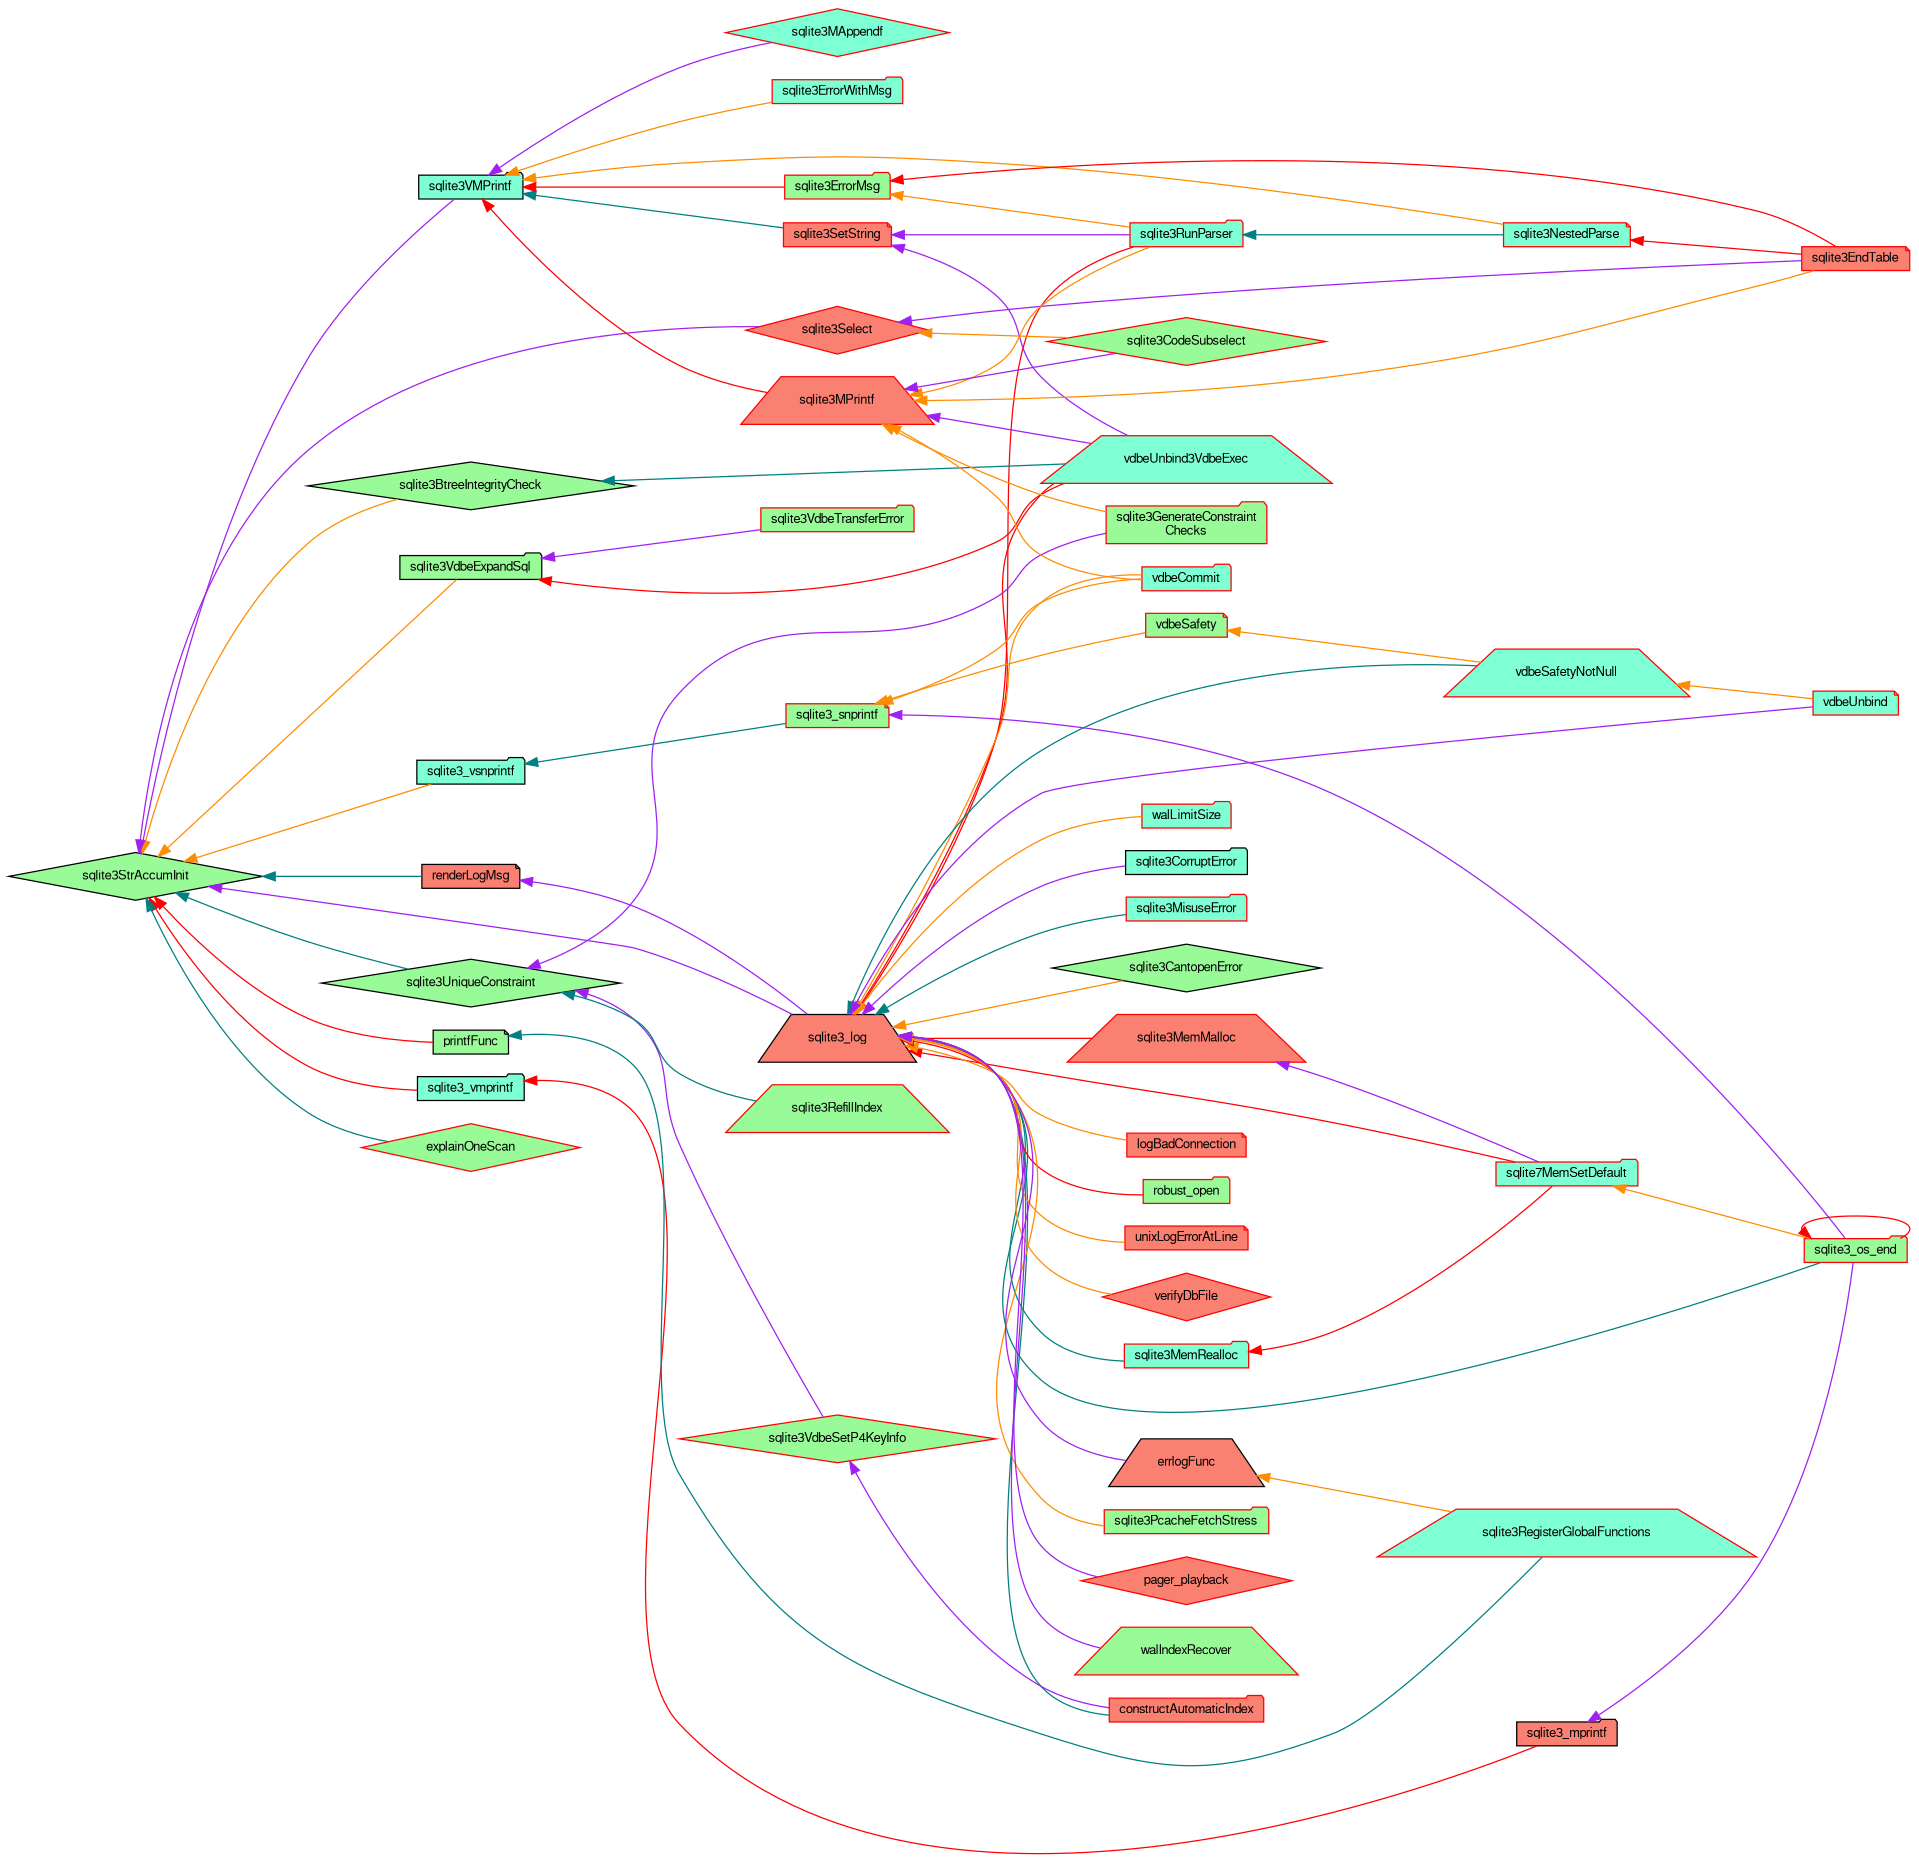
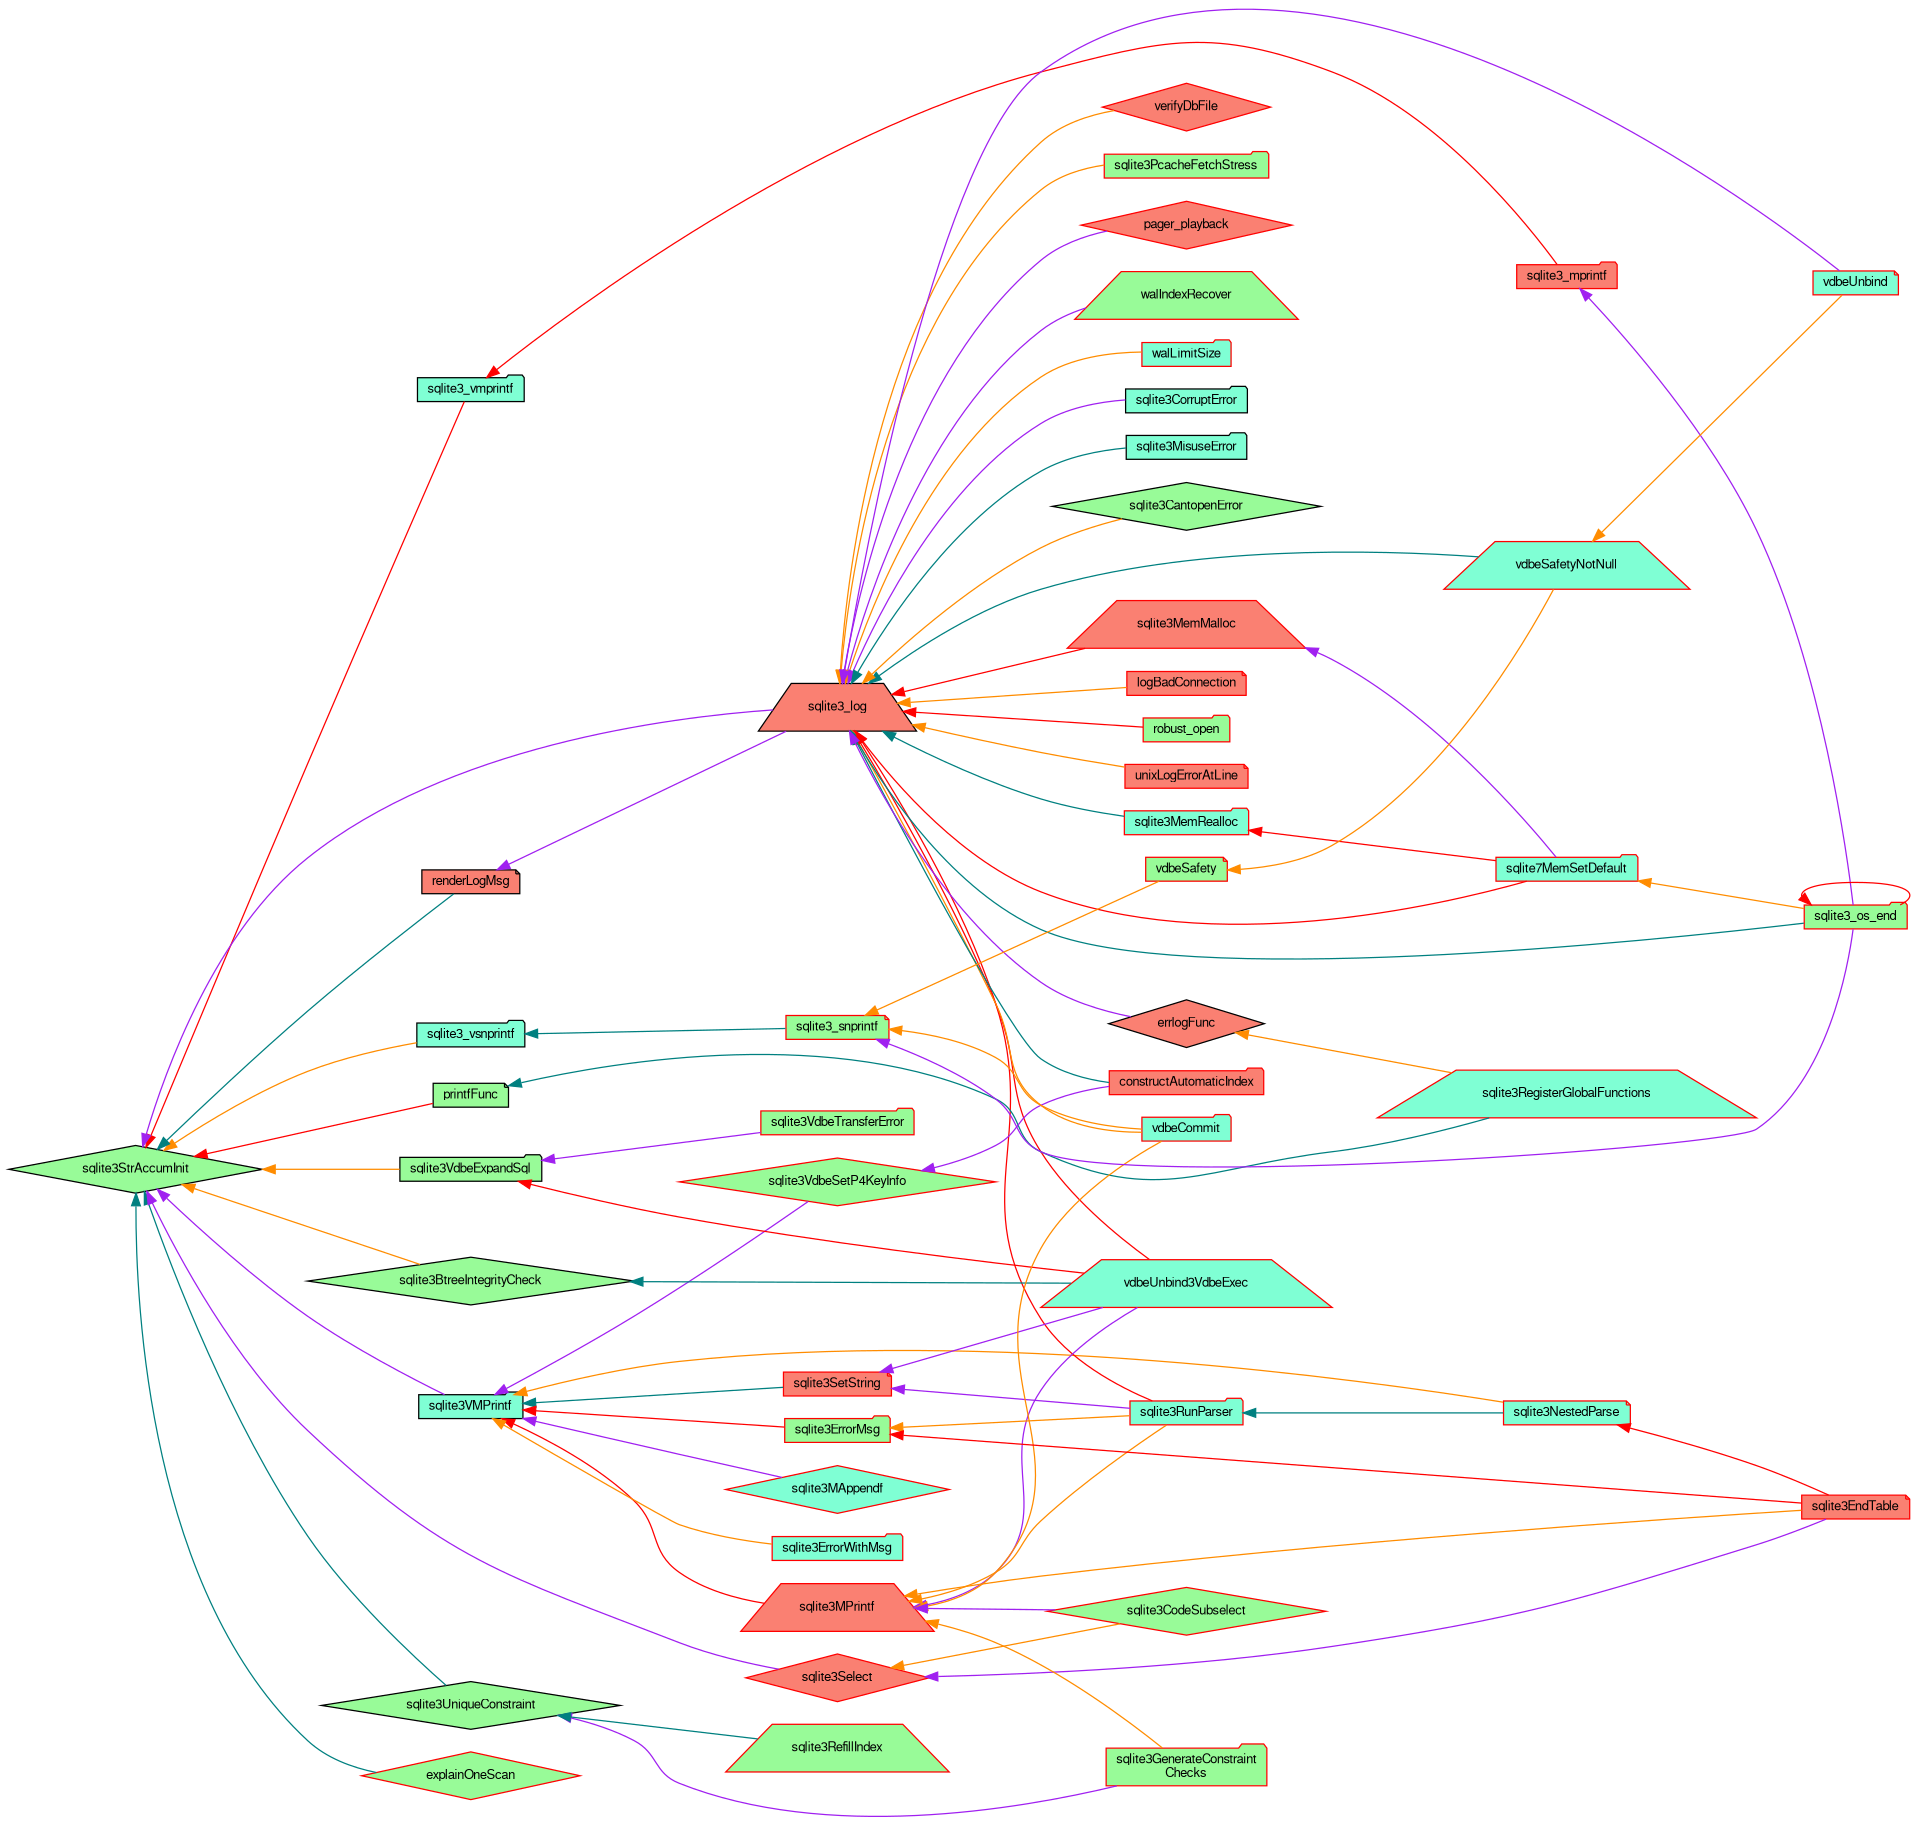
node "sqlite3MisuseError": color red -> black
edge "sqlite3VdbeSetP4KeyInfo" -> "sqlite3UniqueConstraint": now "sqlite3VdbeSetP4KeyInfo" -> "sqlite3VMPrintf"
node "errlogFunc": shape trapezium -> diamond
node "sqlite3_mprintf": color black -> red
